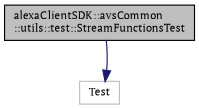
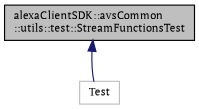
edge "alexaClientSDK::avsCommon ::utils::test::StreamFunctionsTest" -> "Test": reversed
